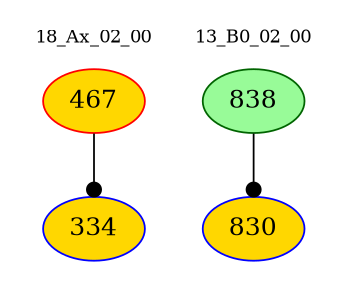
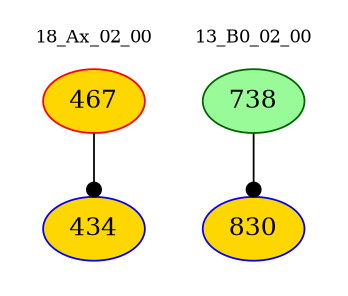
node "838": label "838" -> "738"
node "334": label "334" -> "434"
